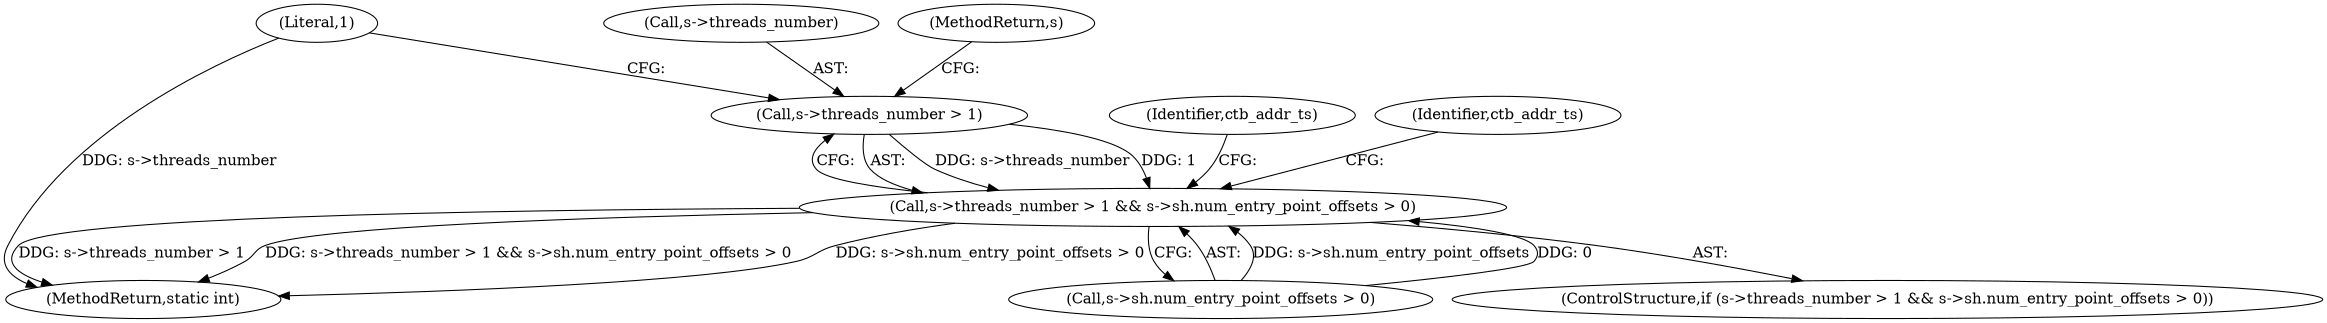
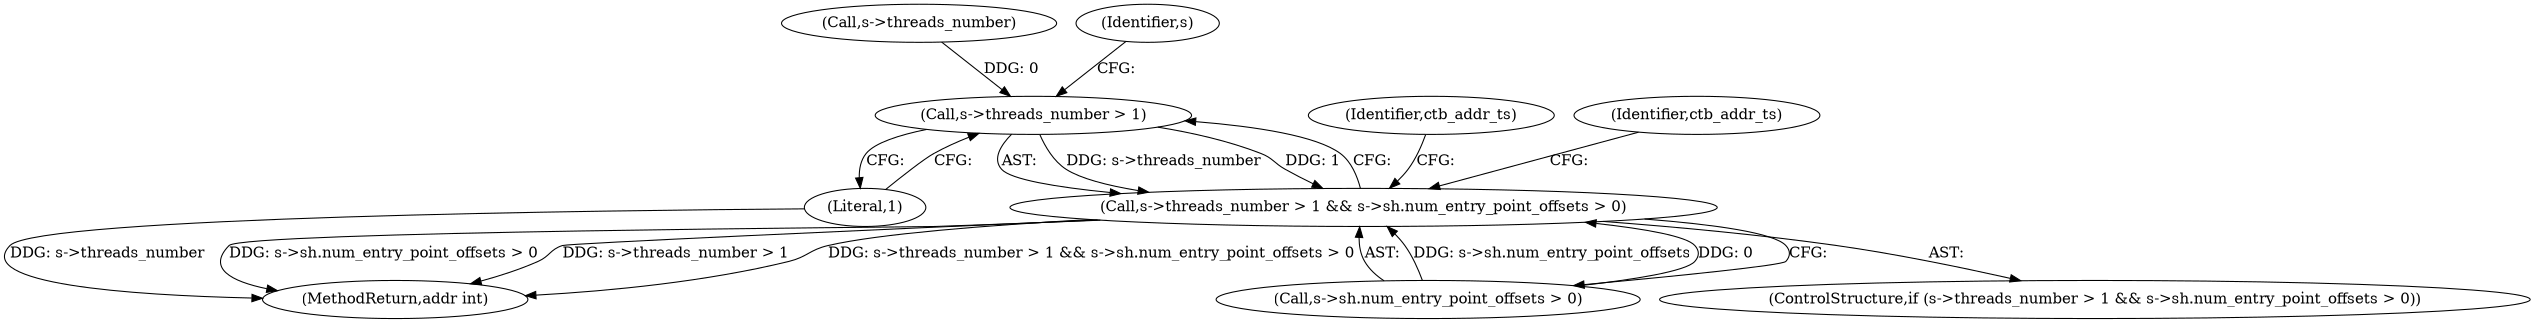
node "(MethodReturn,s)": label "(MethodReturn,s)" -> "(Identifier,s)"
edge "(Call,s->threads_number)" -> "(Call,s->threads_number > 1)": label "AST: " -> "DDG: 0"
edge "(Call,s->threads_number > 1)" -> "(Literal,1)": added, label "CFG:"
node "(MethodReturn,static int)": label "(MethodReturn,static int)" -> "(MethodReturn,addr int)"
